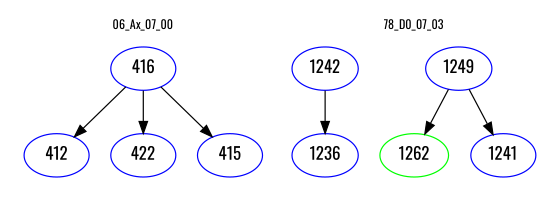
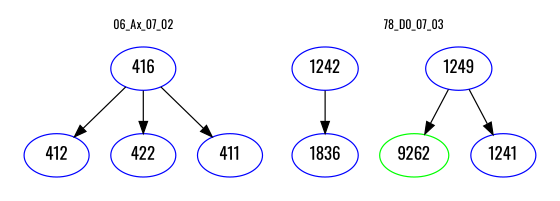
cluster "06_Ax_07_00": label "06_Ax_07_00" -> "06_Ax_07_02"
node "415": label "415" -> "411"
node "1236": label "1236" -> "1836"
node "1262": label "1262" -> "9262"
